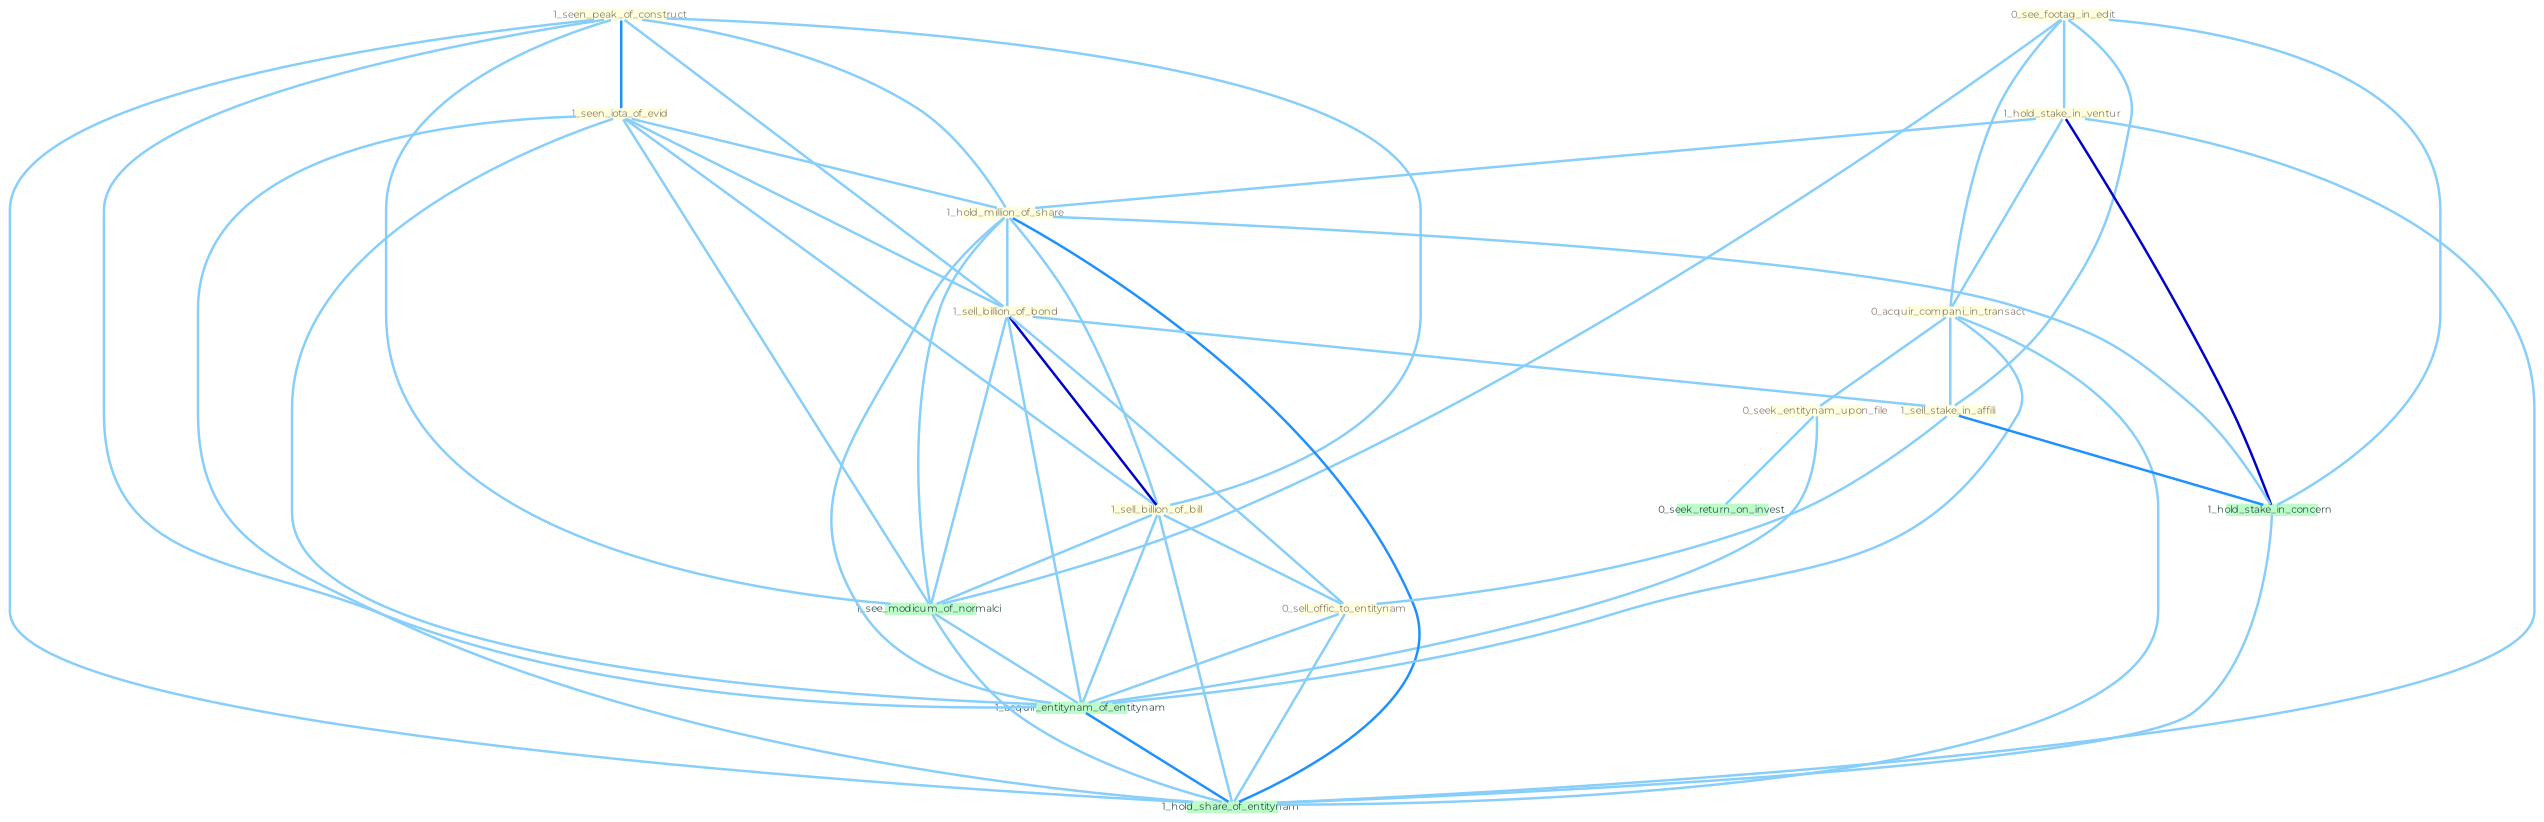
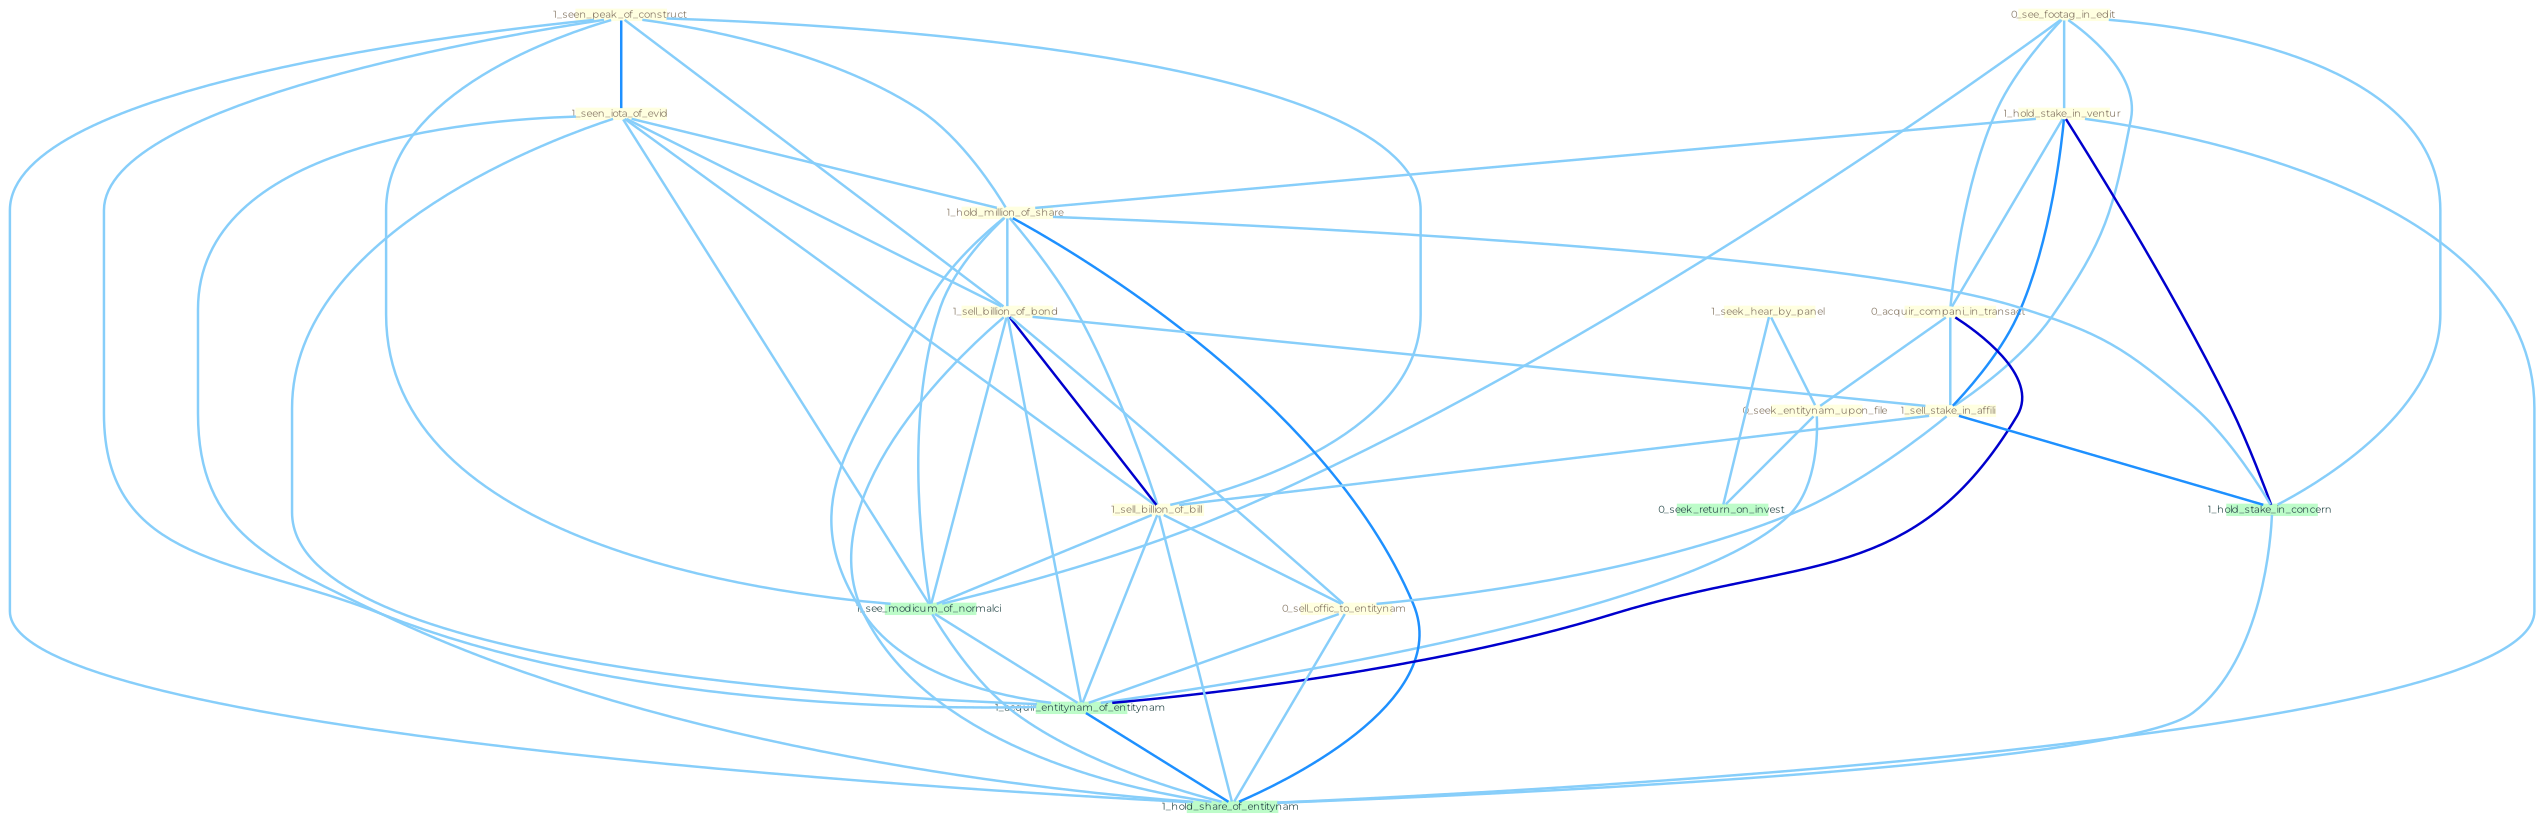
edge "1_hold_stake_in_ventur" -- "1_sell_stake_in_affili": added
node "1_seek_hear_by_panel": added
edge "1_sell_stake_in_affili" -- "1_sell_billion_of_bill": added
edge "0_acquir_compani_in_transact" -- "1_acquir_entitynam_of_entitynam": color #87cefa -> #0000cd
edge "0_acquir_compani_in_transact" -- "1_hold_share_of_entitynam": now "1_sell_billion_of_bond" -- "1_hold_share_of_entitynam"
